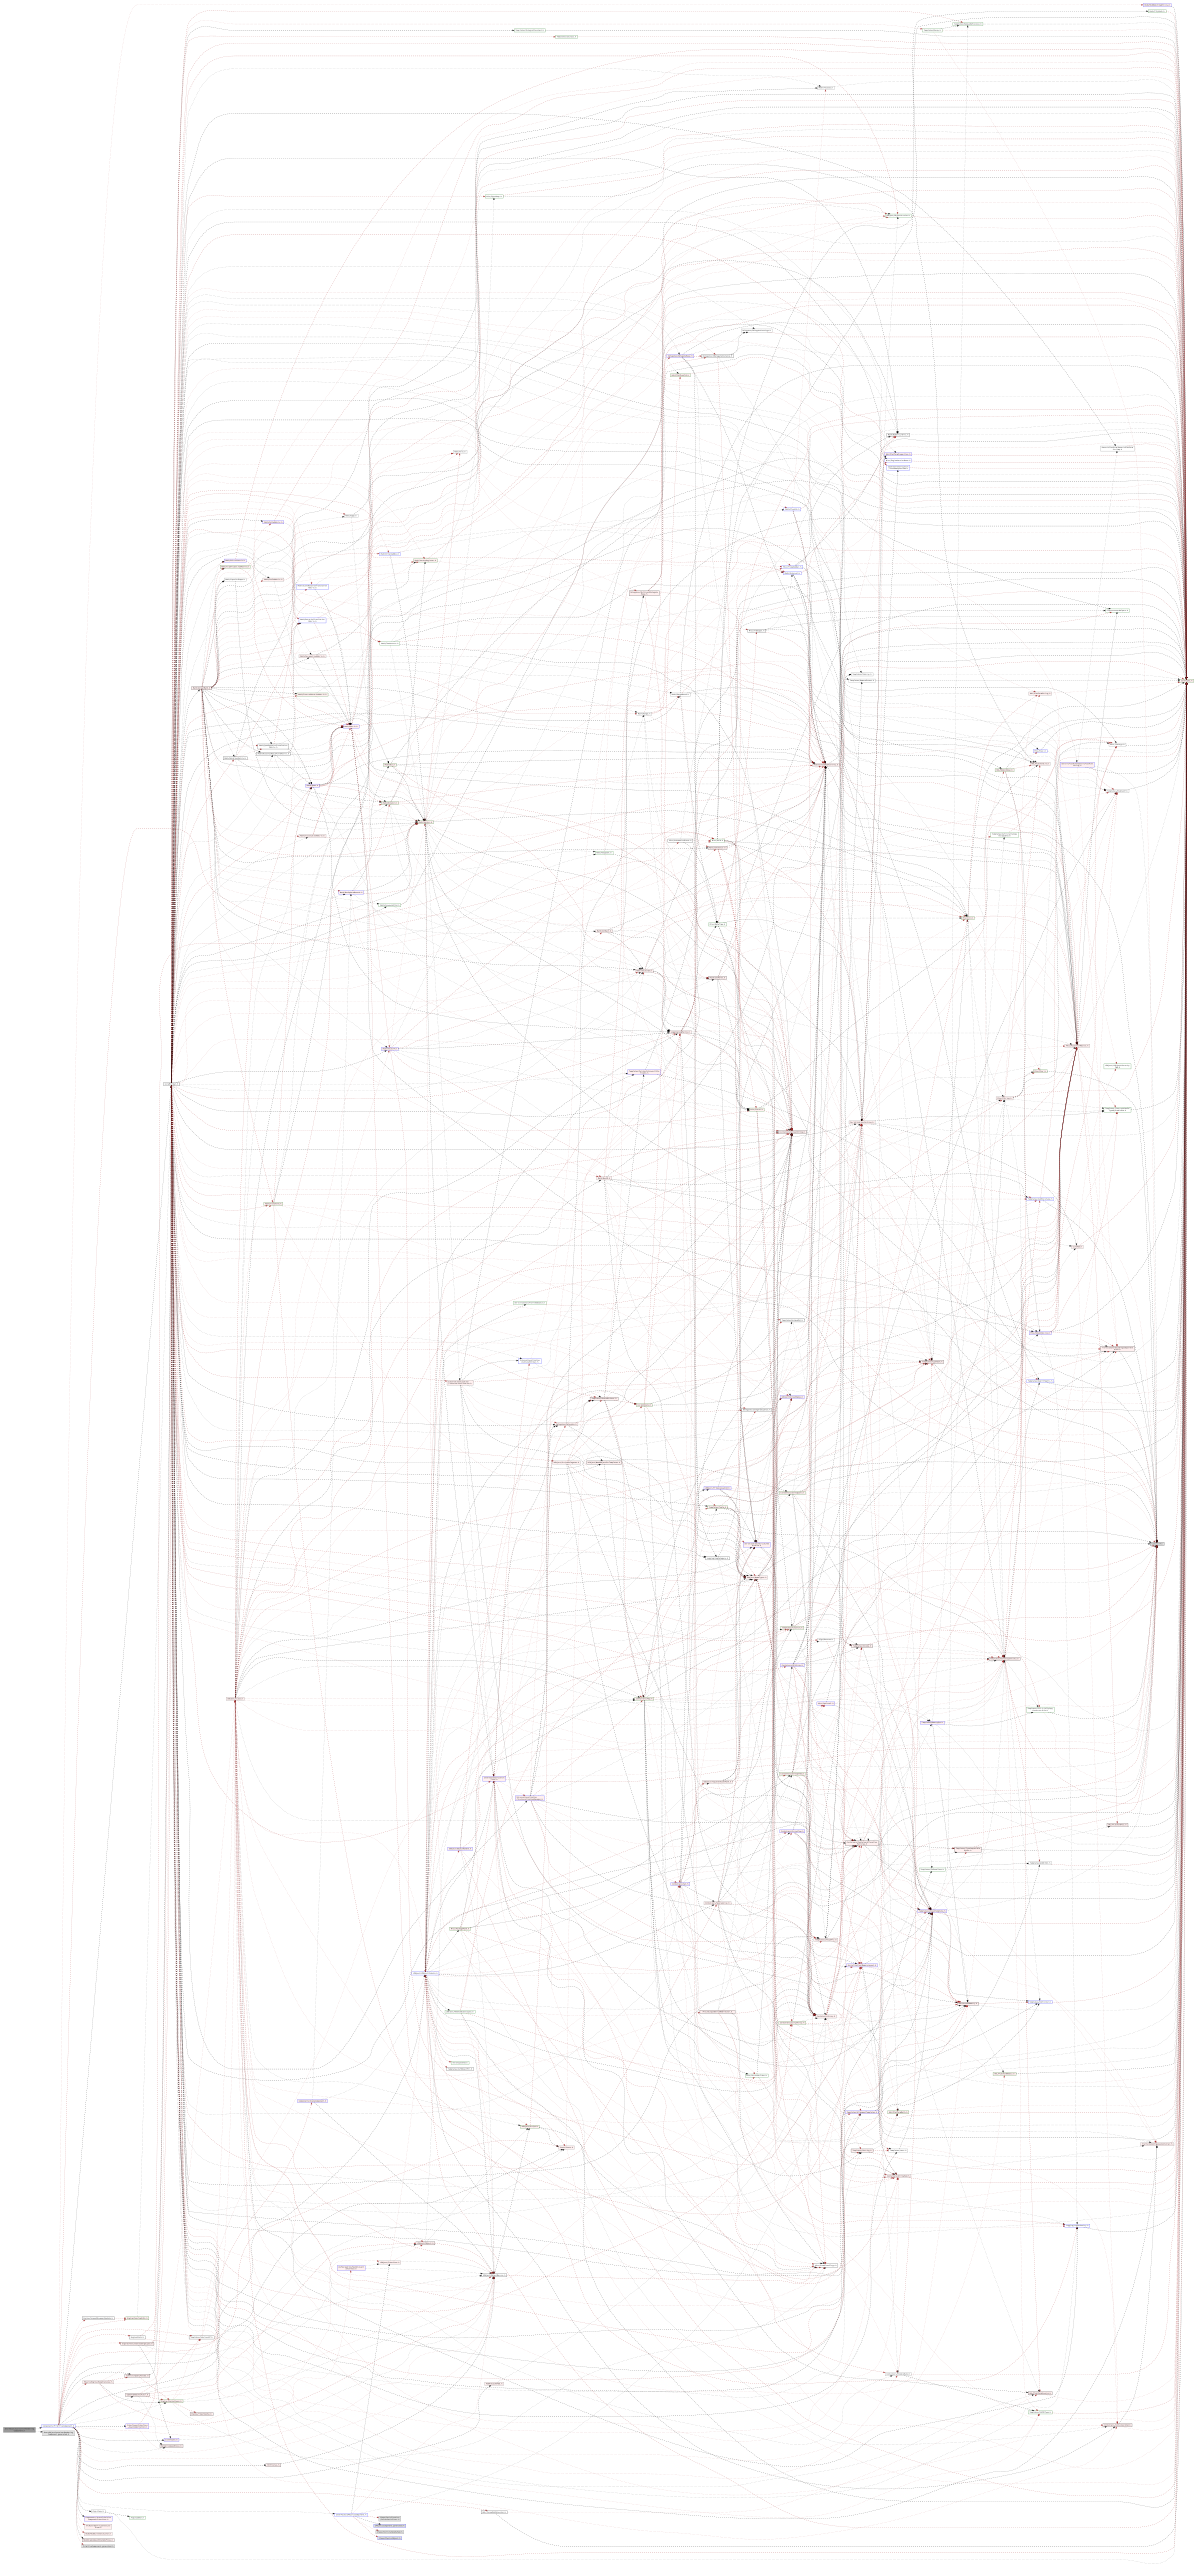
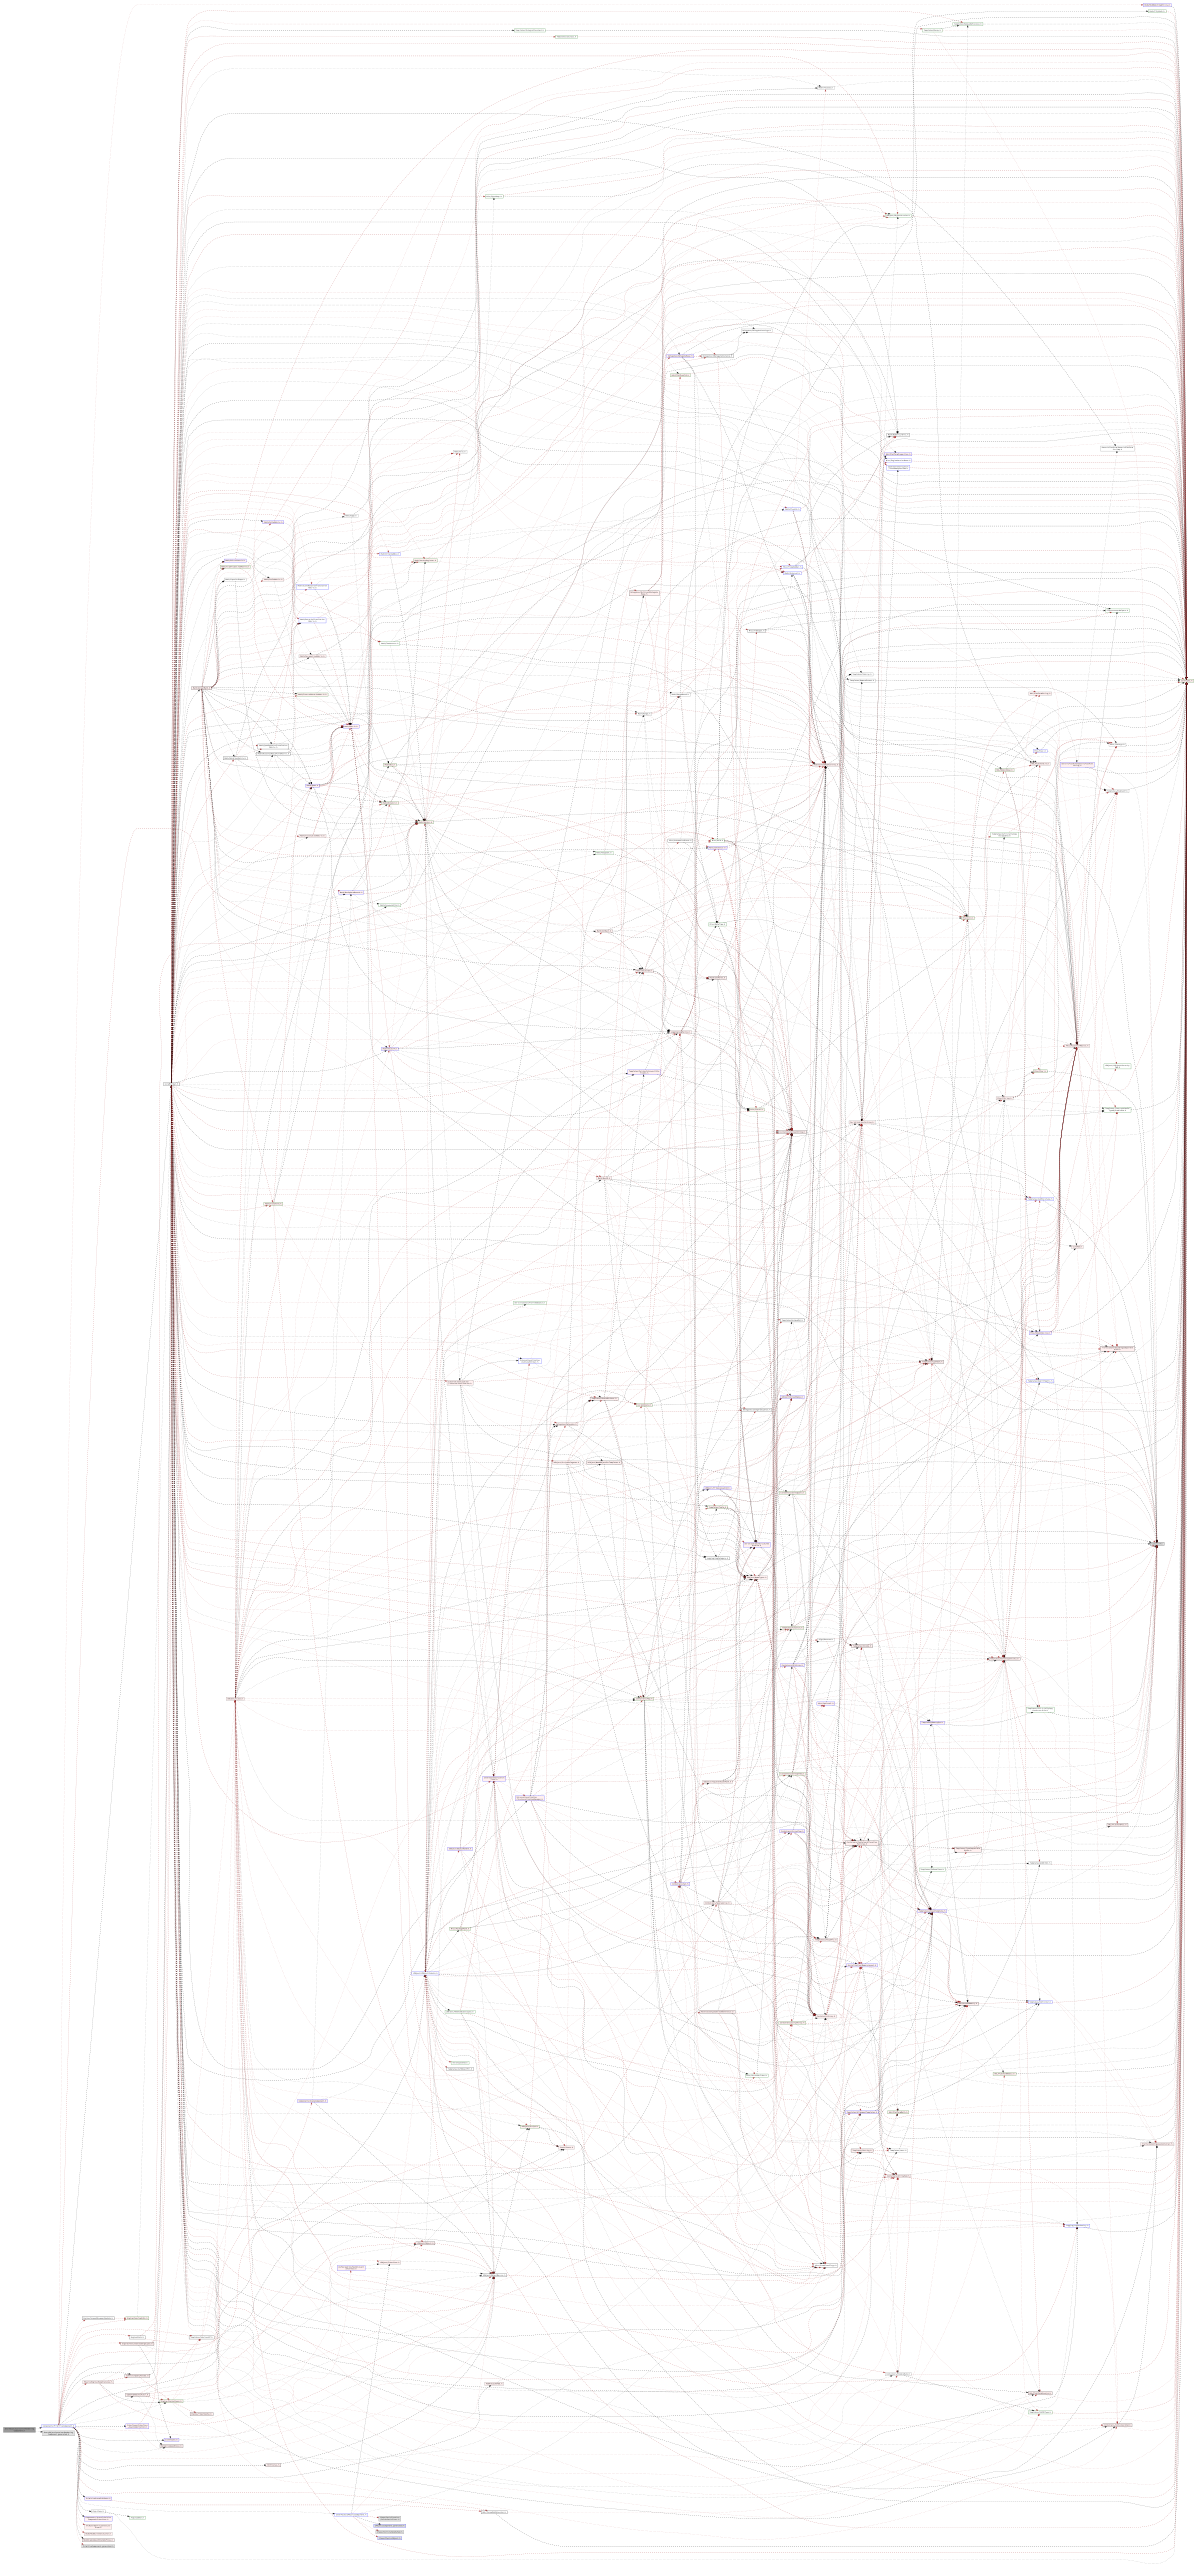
node "Math/IntVector.h": color black -> blue
node "Misc/OutputDeviceRedirector.h": label "Misc/OutputDeviceRedirector.h" -> "Reverse/OutputDeviceRedirector.h"
node "PrimitiveSceneInfoData.h": added
